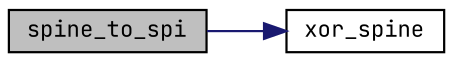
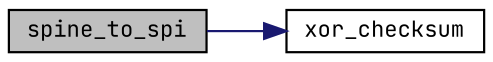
node "xor_spine": label "xor_spine" -> "xor_checksum"
